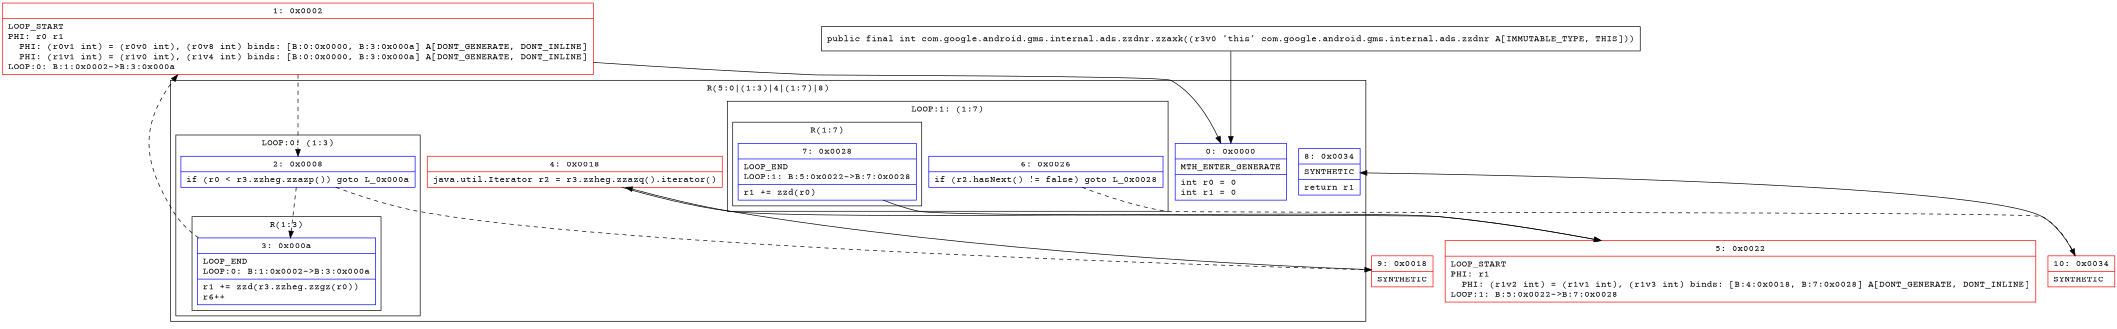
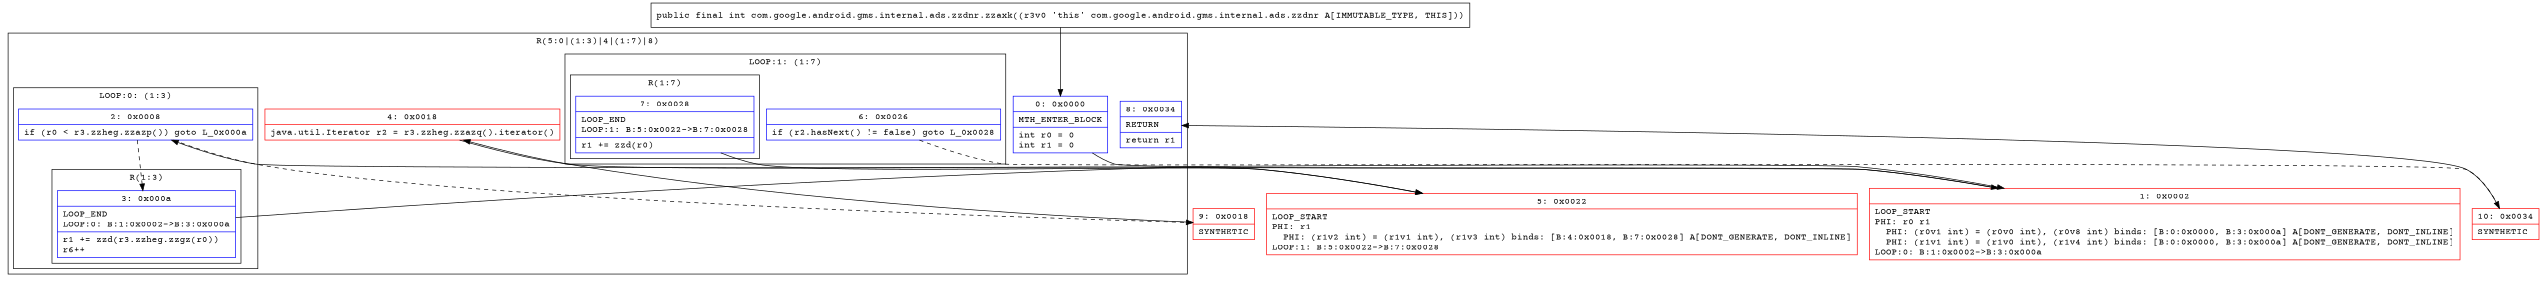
edge "1: 0x0002" -> "0: 0x0000": reversed
edge "1: 0x0002" -> "2: 0x0008": style dashed -> solid
edge "3: 0x000a" -> "1: 0x0002": style dashed -> solid
node "0: 0x0000": text "MTH_ENTER_GENERATE" -> "MTH_ENTER_BLOCK"
node "8: 0x0034": text "SYNTHETIC" -> "RETURN"
